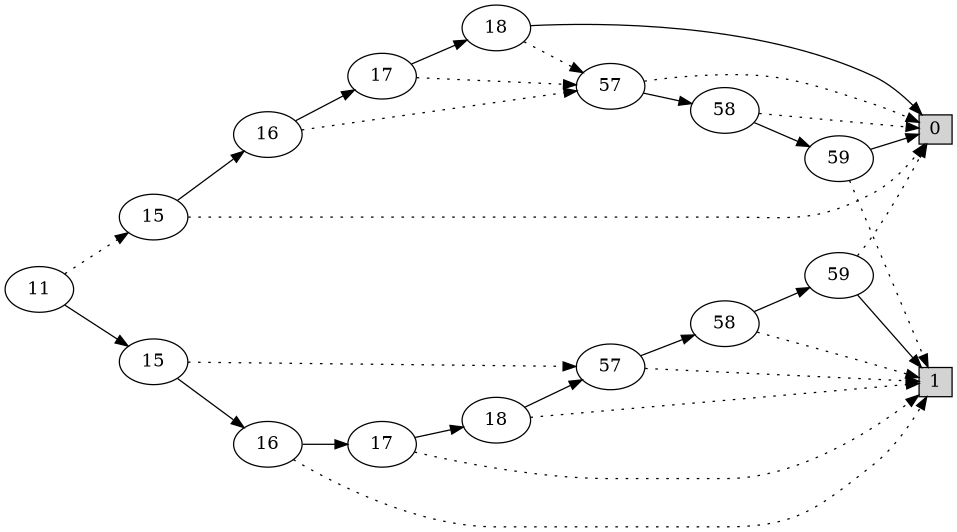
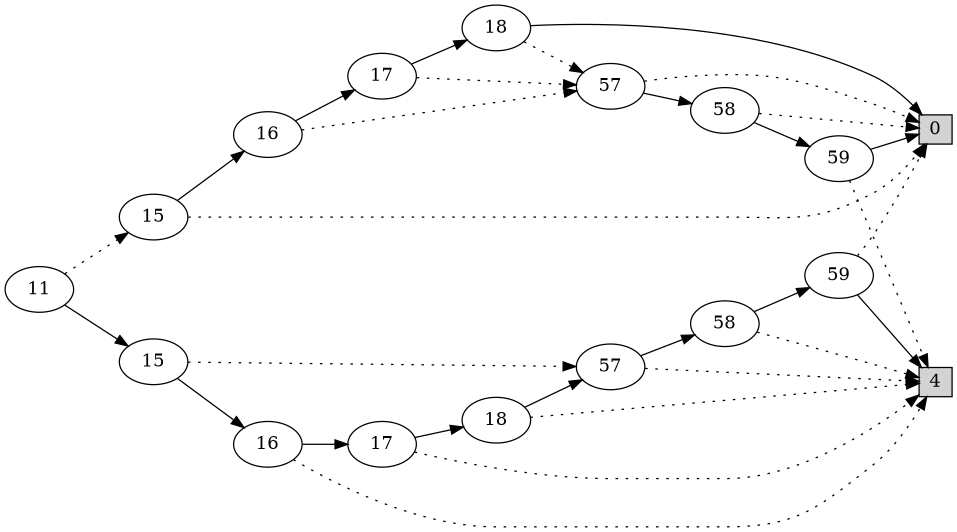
node "1": label "1" -> "4"
